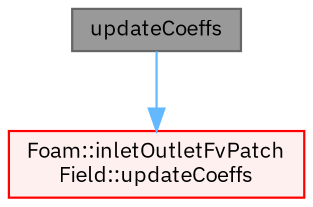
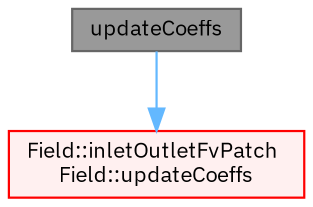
node "Foam::inletOutletFvPatch Field::updateCoeffs": label "Foam::inletOutletFvPatch Field::updateCoeffs" -> "Field::inletOutletFvPatch Field::updateCoeffs"
